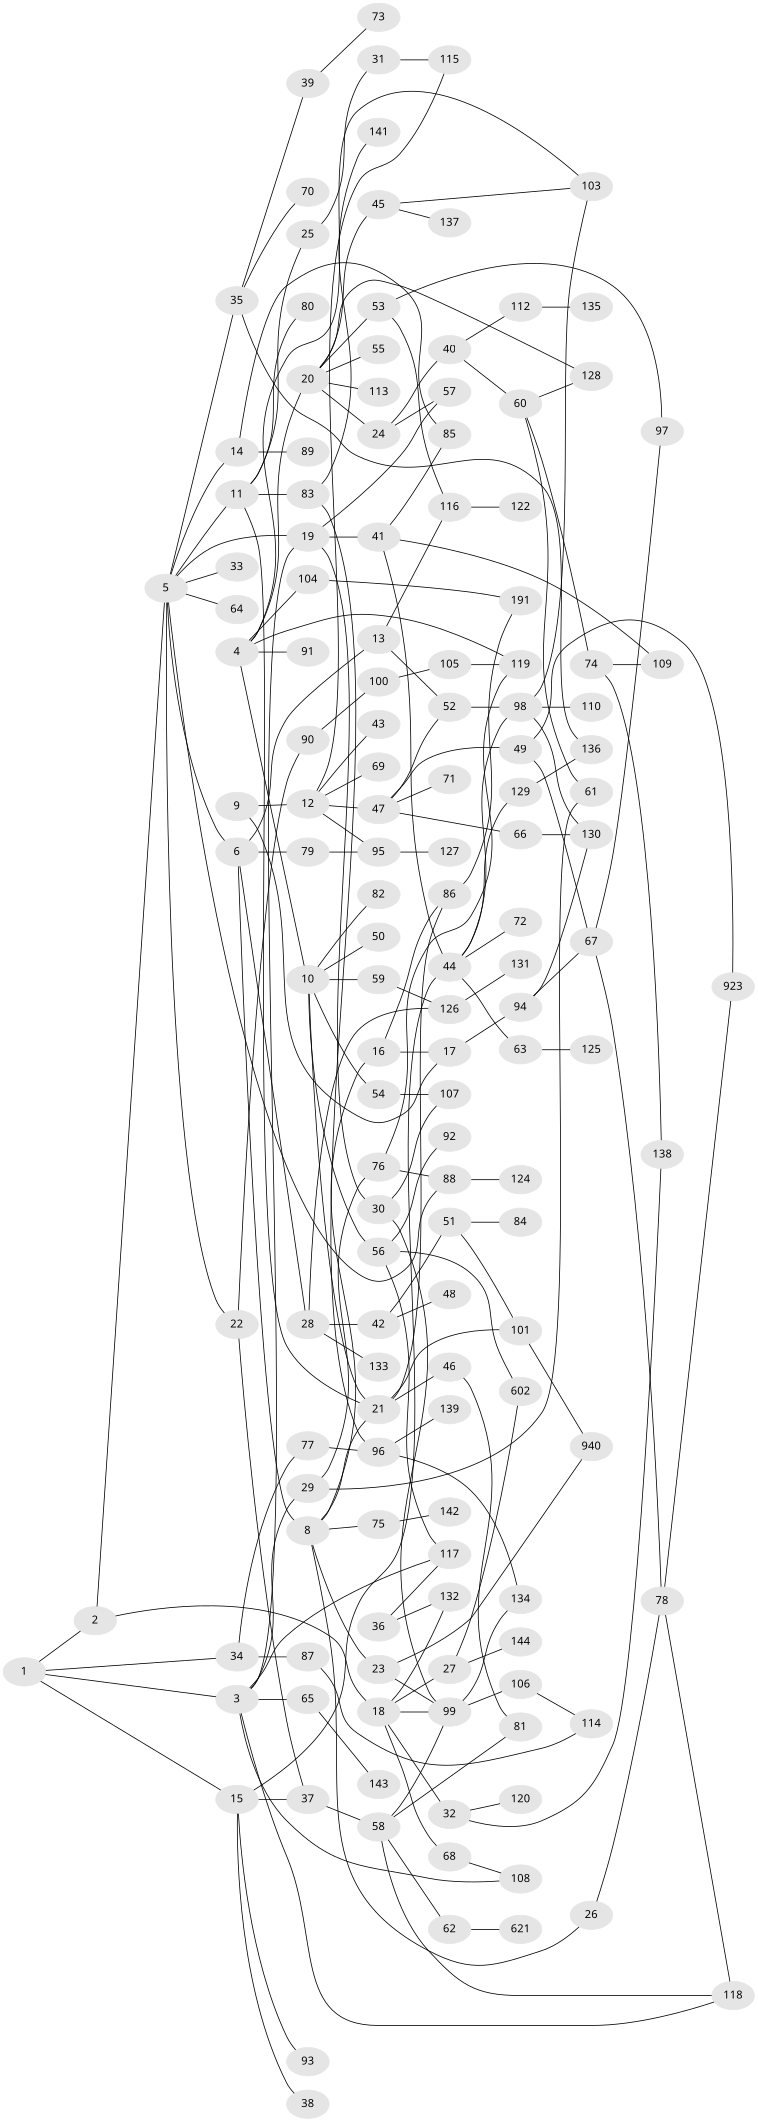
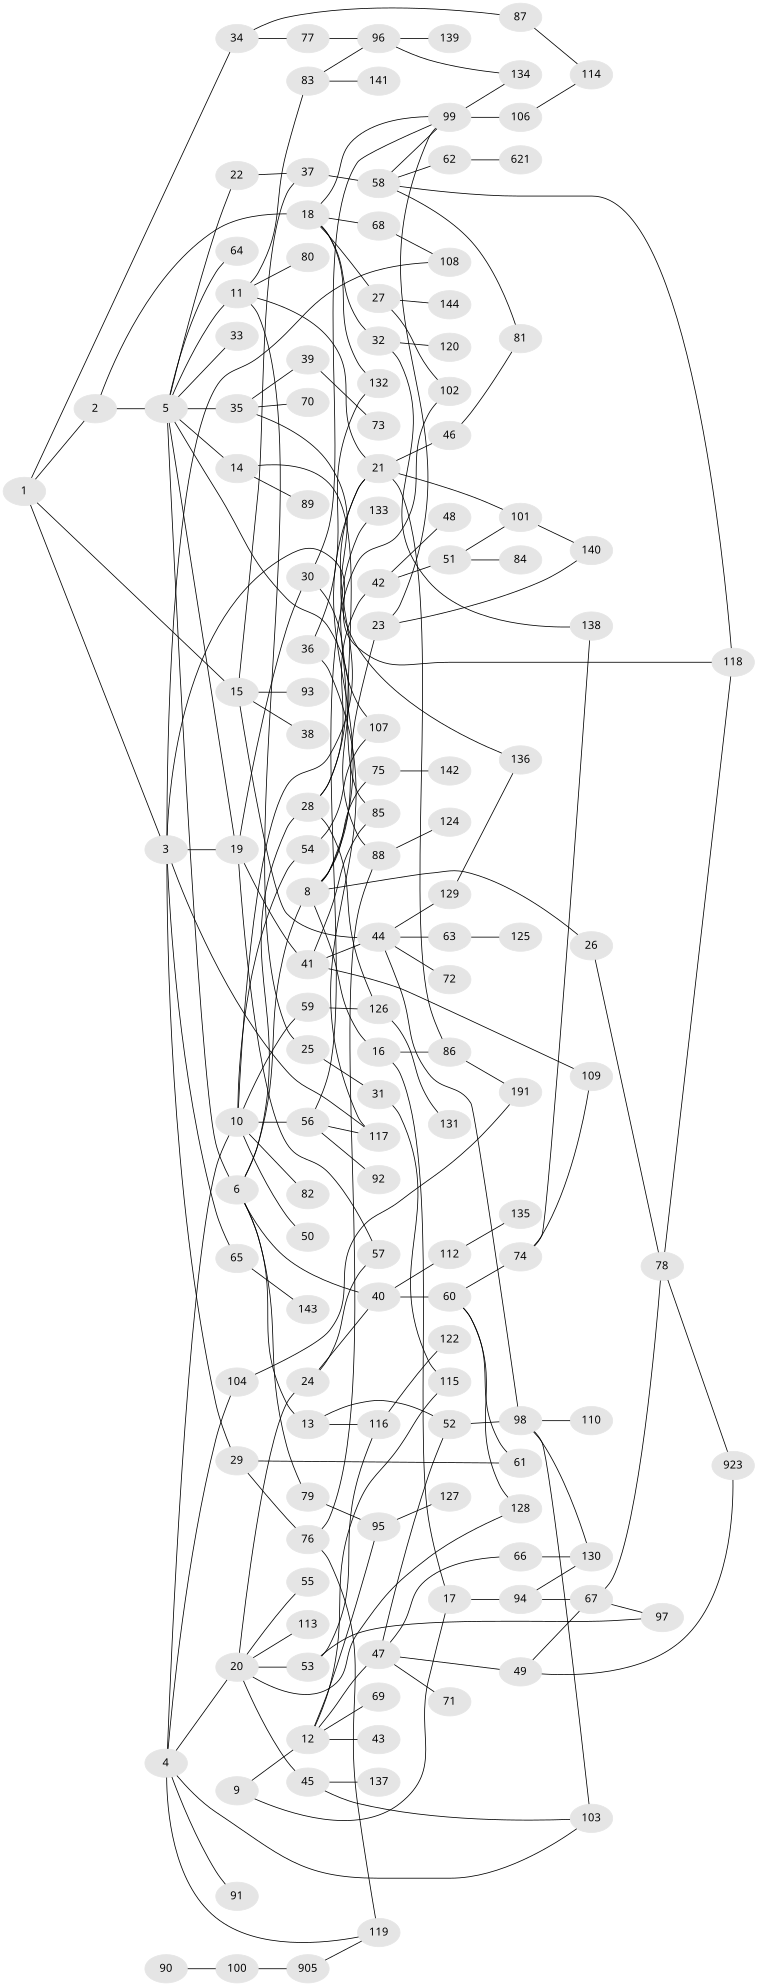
node "105": label "105" -> "905"
edge "90" -- "22": removed
edge "6" -- "40": added
node "602": label "602" -> "102"
node "940": label "940" -> "140"
